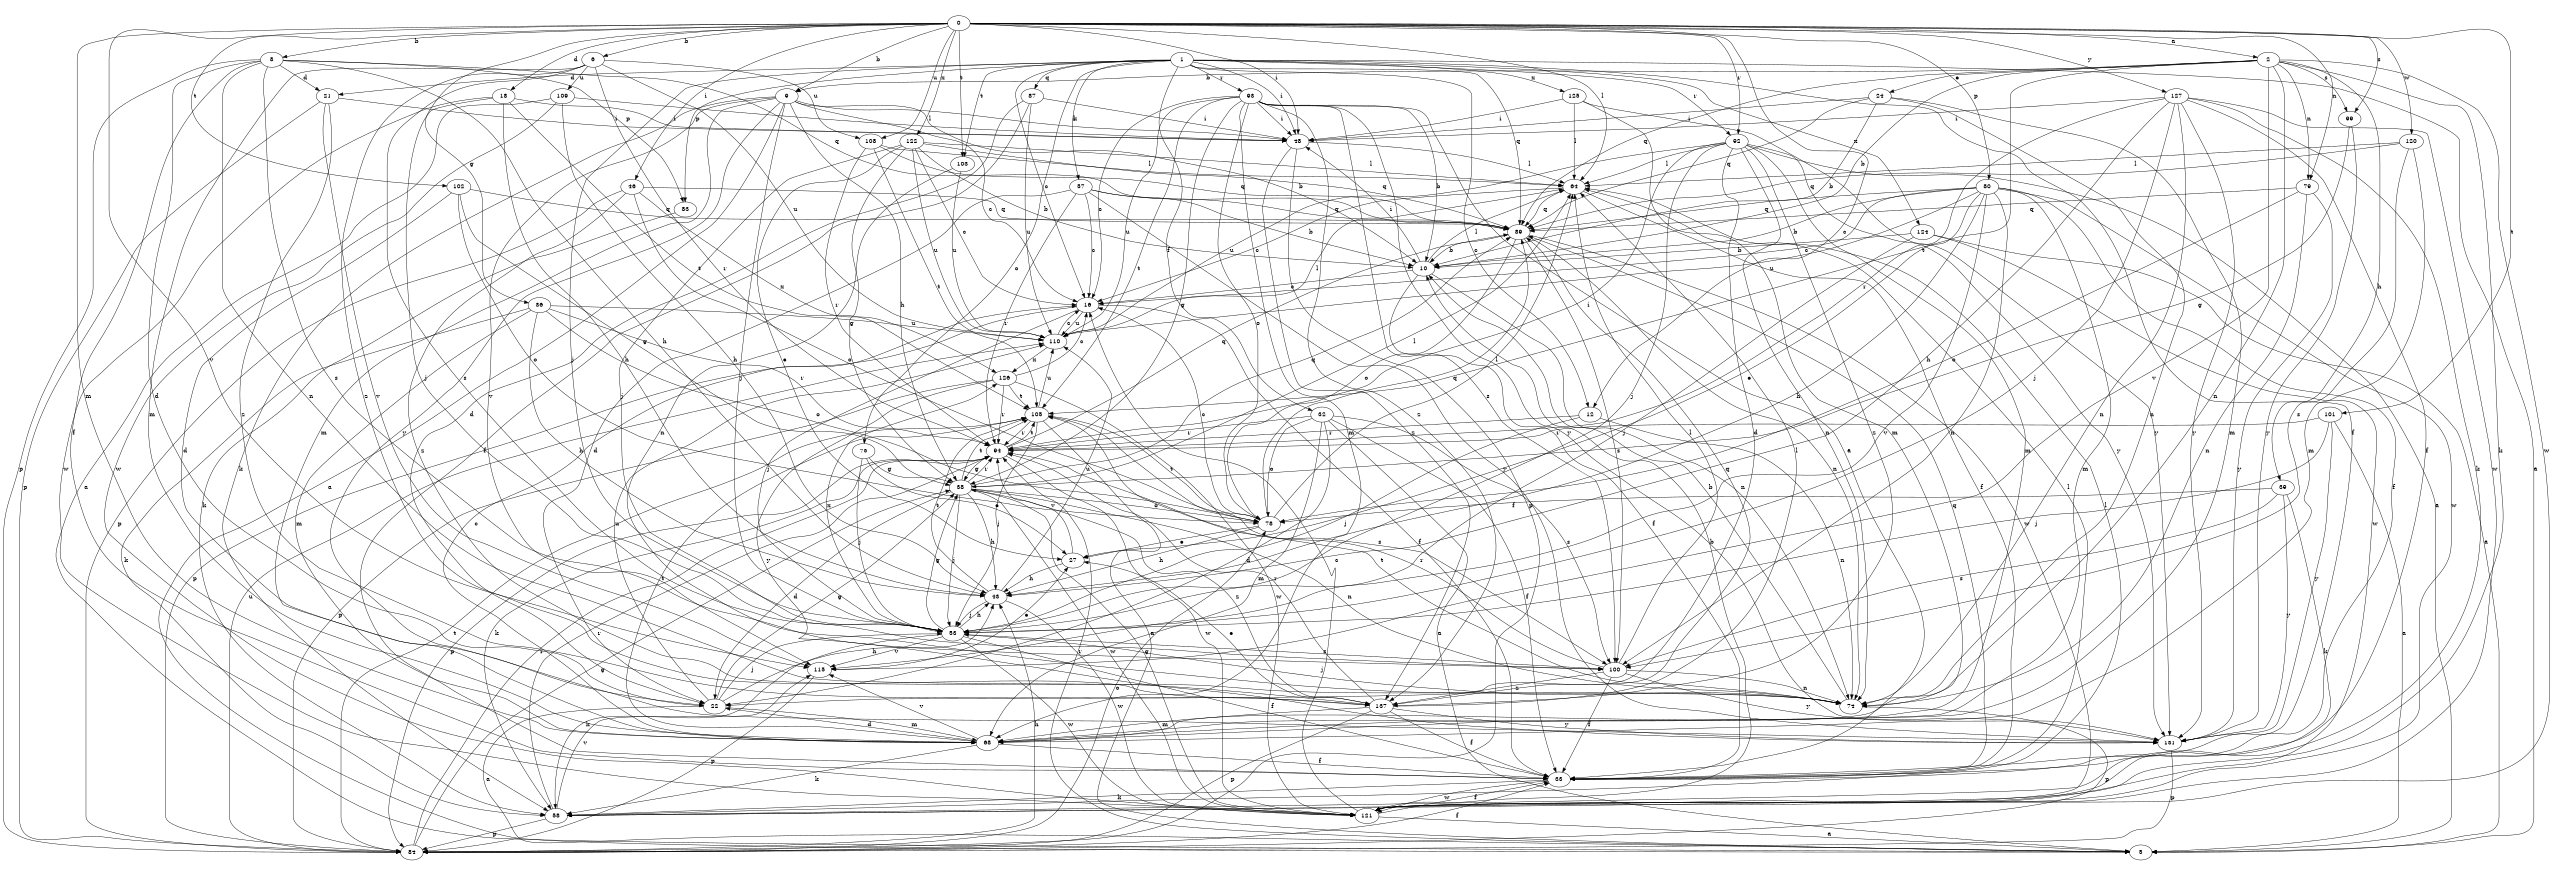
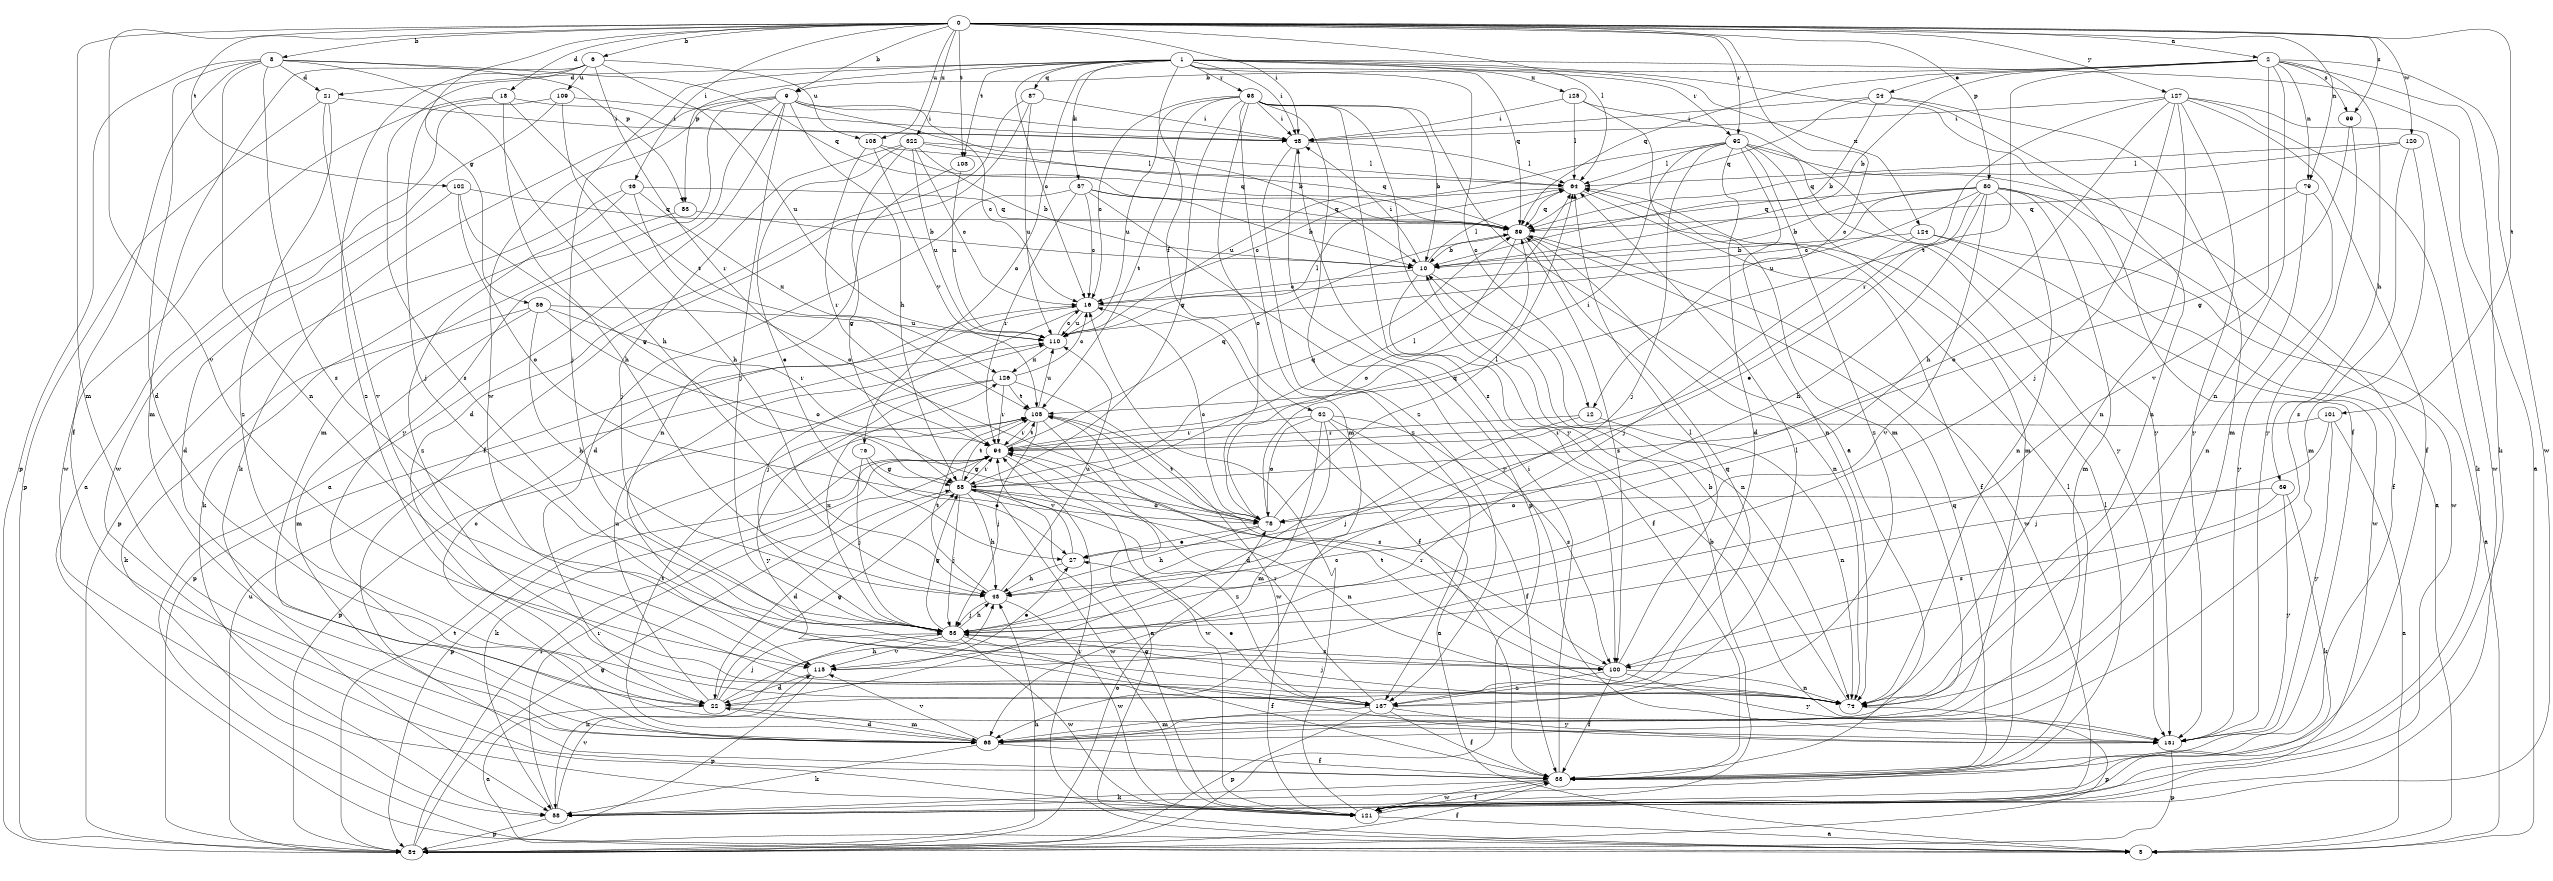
edge "109" -> "48": label "l" -> "i"
node "122": label "122" -> "322"
edge "83" -> "10": added, label "b"
edge "108" -> "105": label "t" -> "v"
edge "9" -> "115": label "v" -> "w"
edge "33" -> "48": added, label "i"
edge "80" -> "100": now "80" -> "74"
edge "39" -> "78": label "f" -> "o"
edge "115" -> "22": added, label "d"
